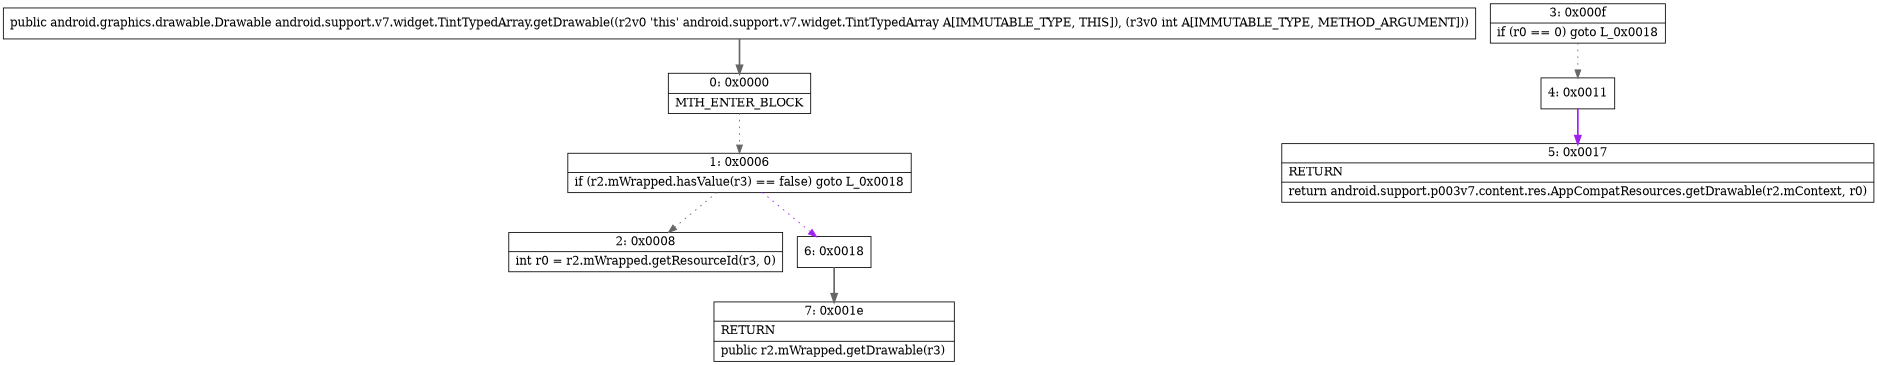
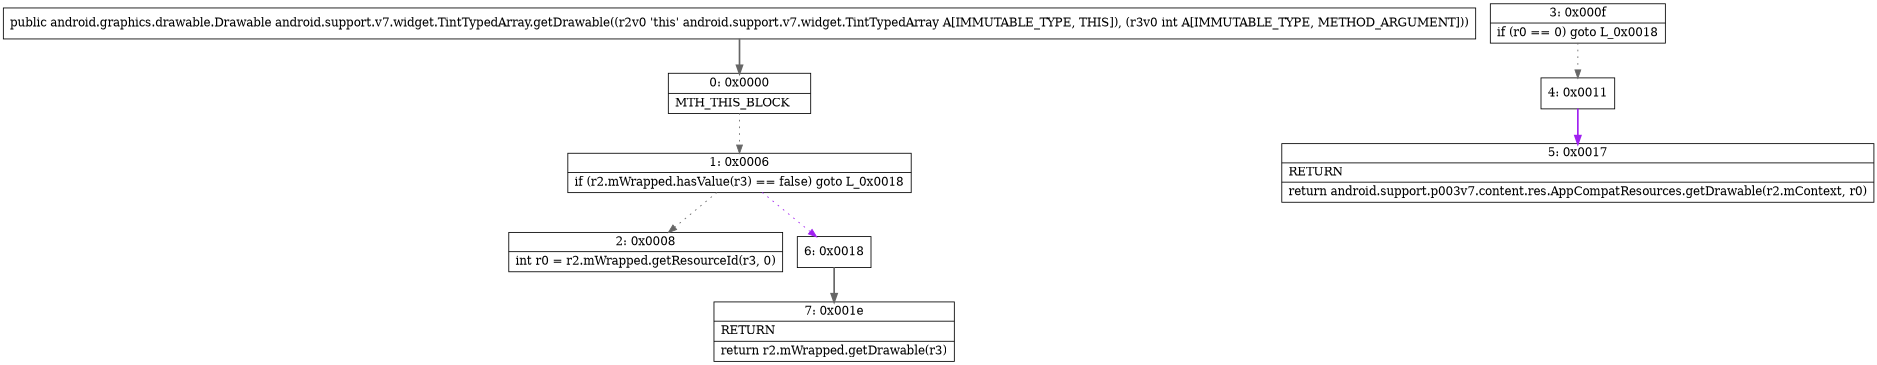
node "0: 0x0000": text "MTH_ENTER_BLOCK" -> "MTH_THIS_BLOCK"
node "7: 0x001e": text "public r2.mWrapped.getDrawable(r3)" -> "return r2.mWrapped.getDrawable(r3)"
